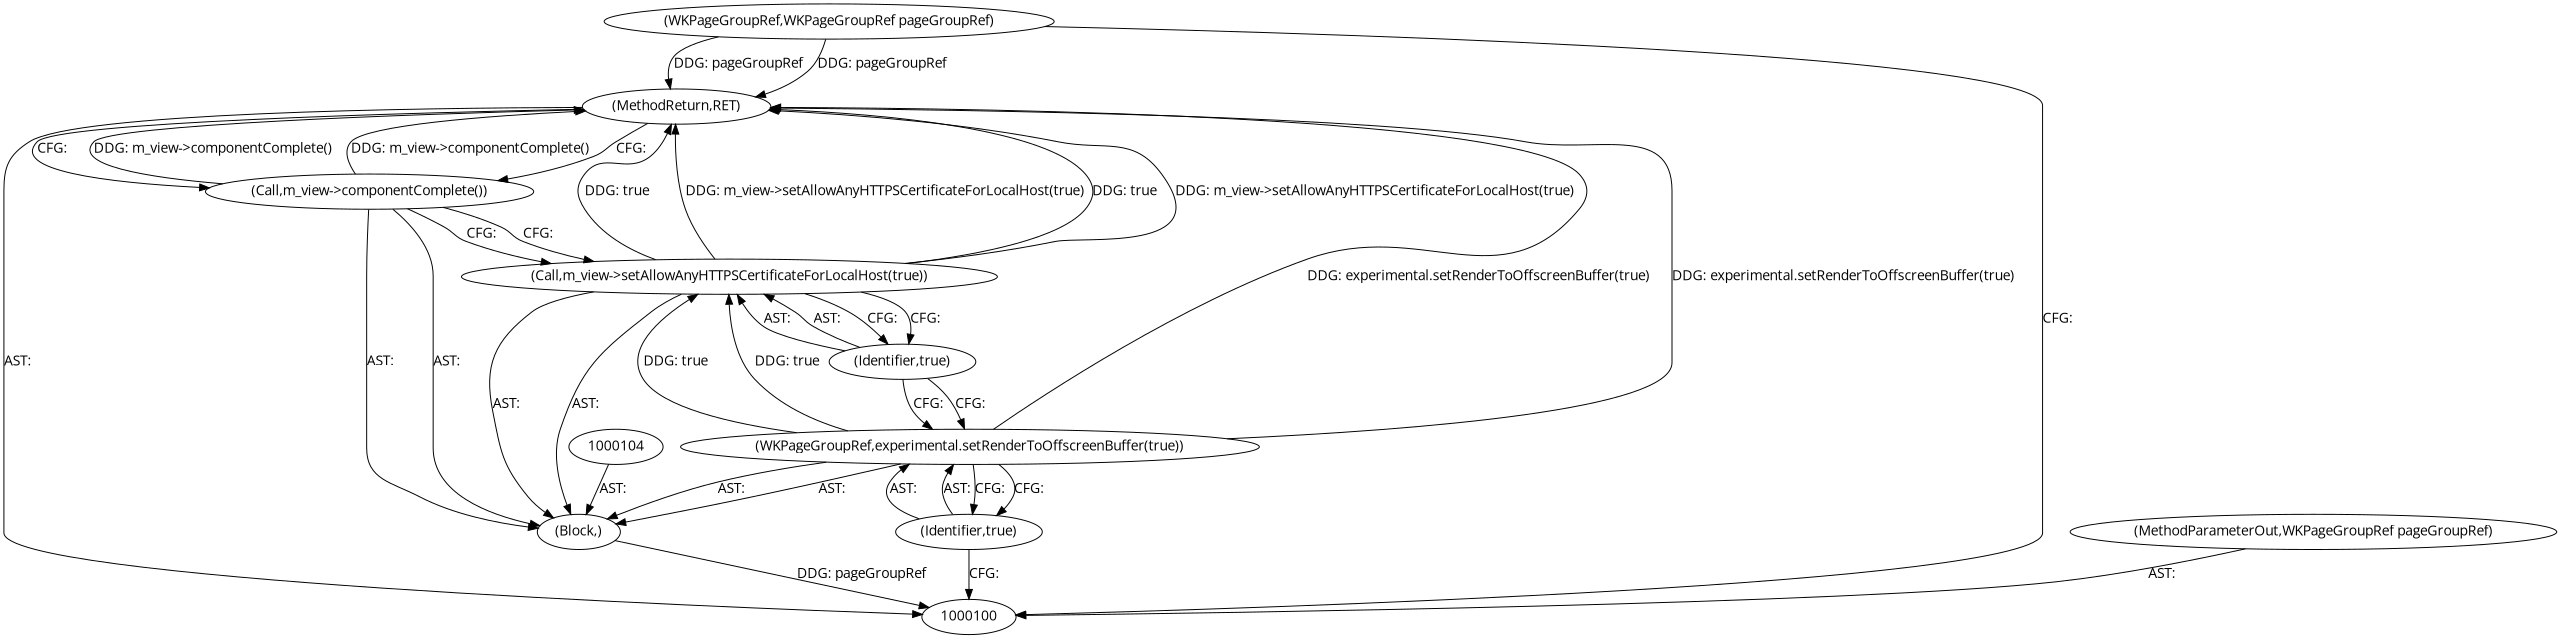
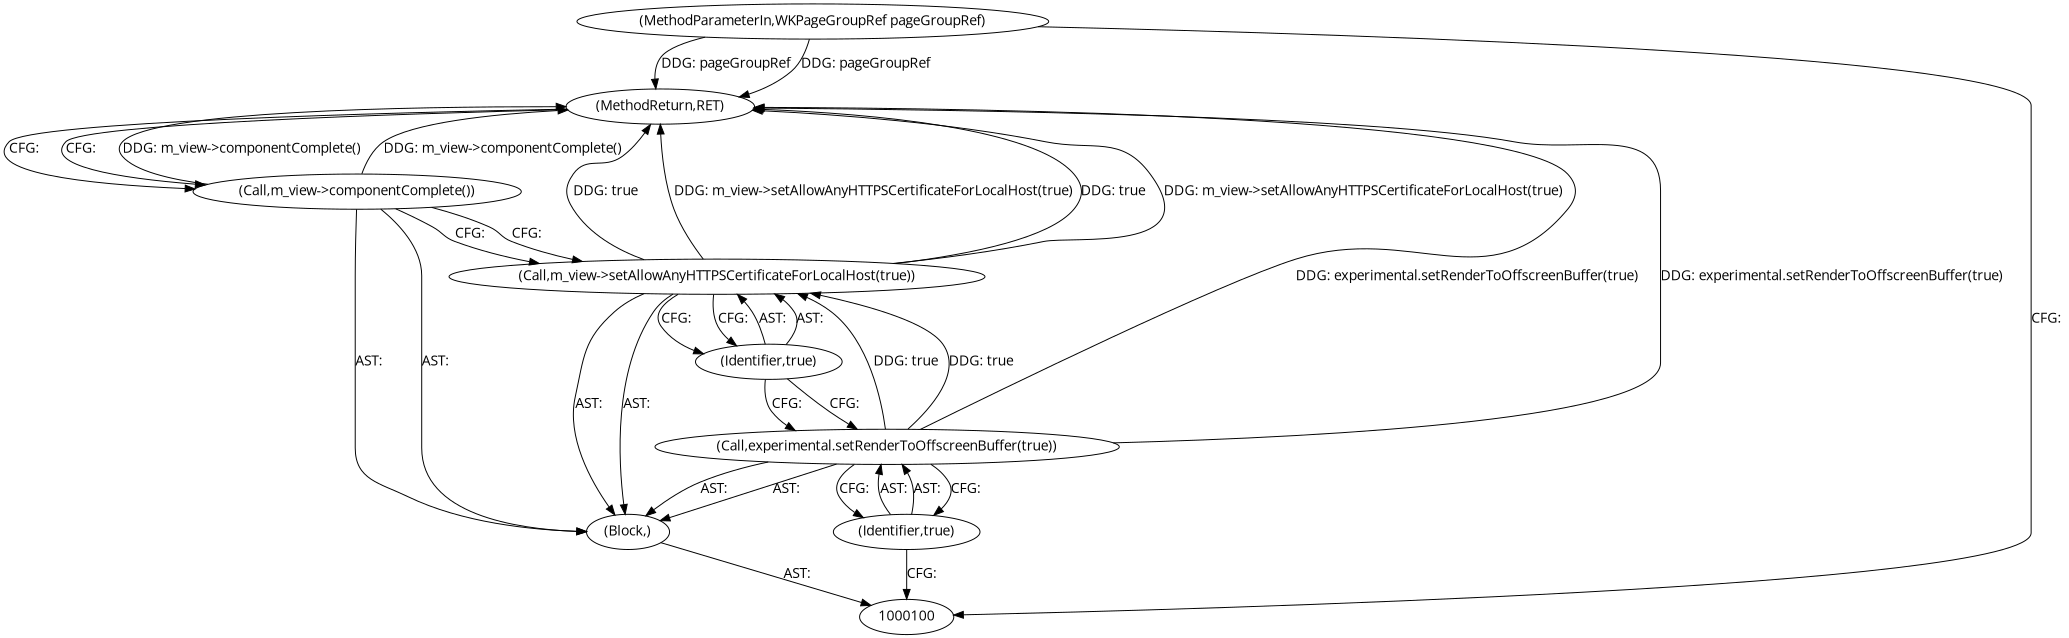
node "(WKPageGroupRef,WKPageGroupRef pageGroupRef)": label "(WKPageGroupRef,WKPageGroupRef pageGroupRef)" -> "(MethodParameterIn,WKPageGroupRef pageGroupRef)"
node "1000104": removed
node "(WKPageGroupRef,experimental.setRenderToOffscreenBuffer(true))": label "(WKPageGroupRef,experimental.setRenderToOffscreenBuffer(true))" -> "(Call,experimental.setRenderToOffscreenBuffer(true))"
edge "(MethodReturn,RET)" -> "1000100": removed, label "AST:"
node "(MethodParameterOut,WKPageGroupRef pageGroupRef)": removed
edge "(Block,)" -> "1000100": label "DDG: pageGroupRef" -> "AST: "
